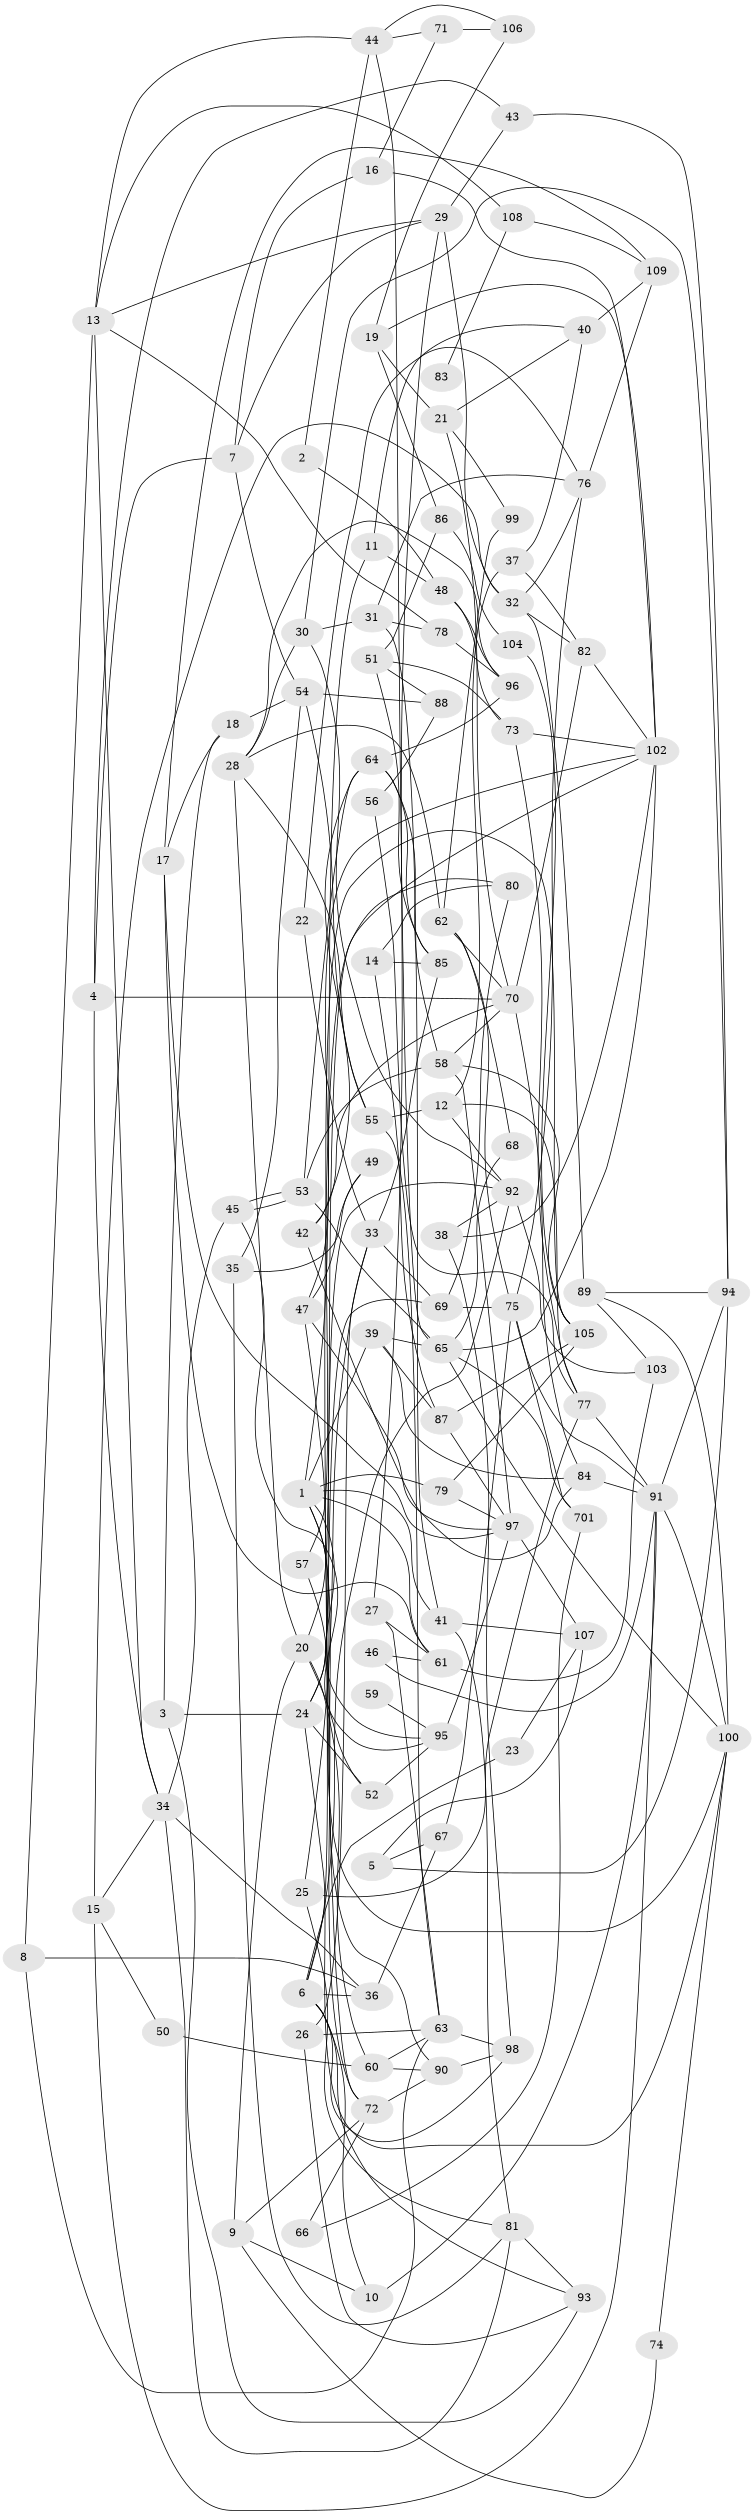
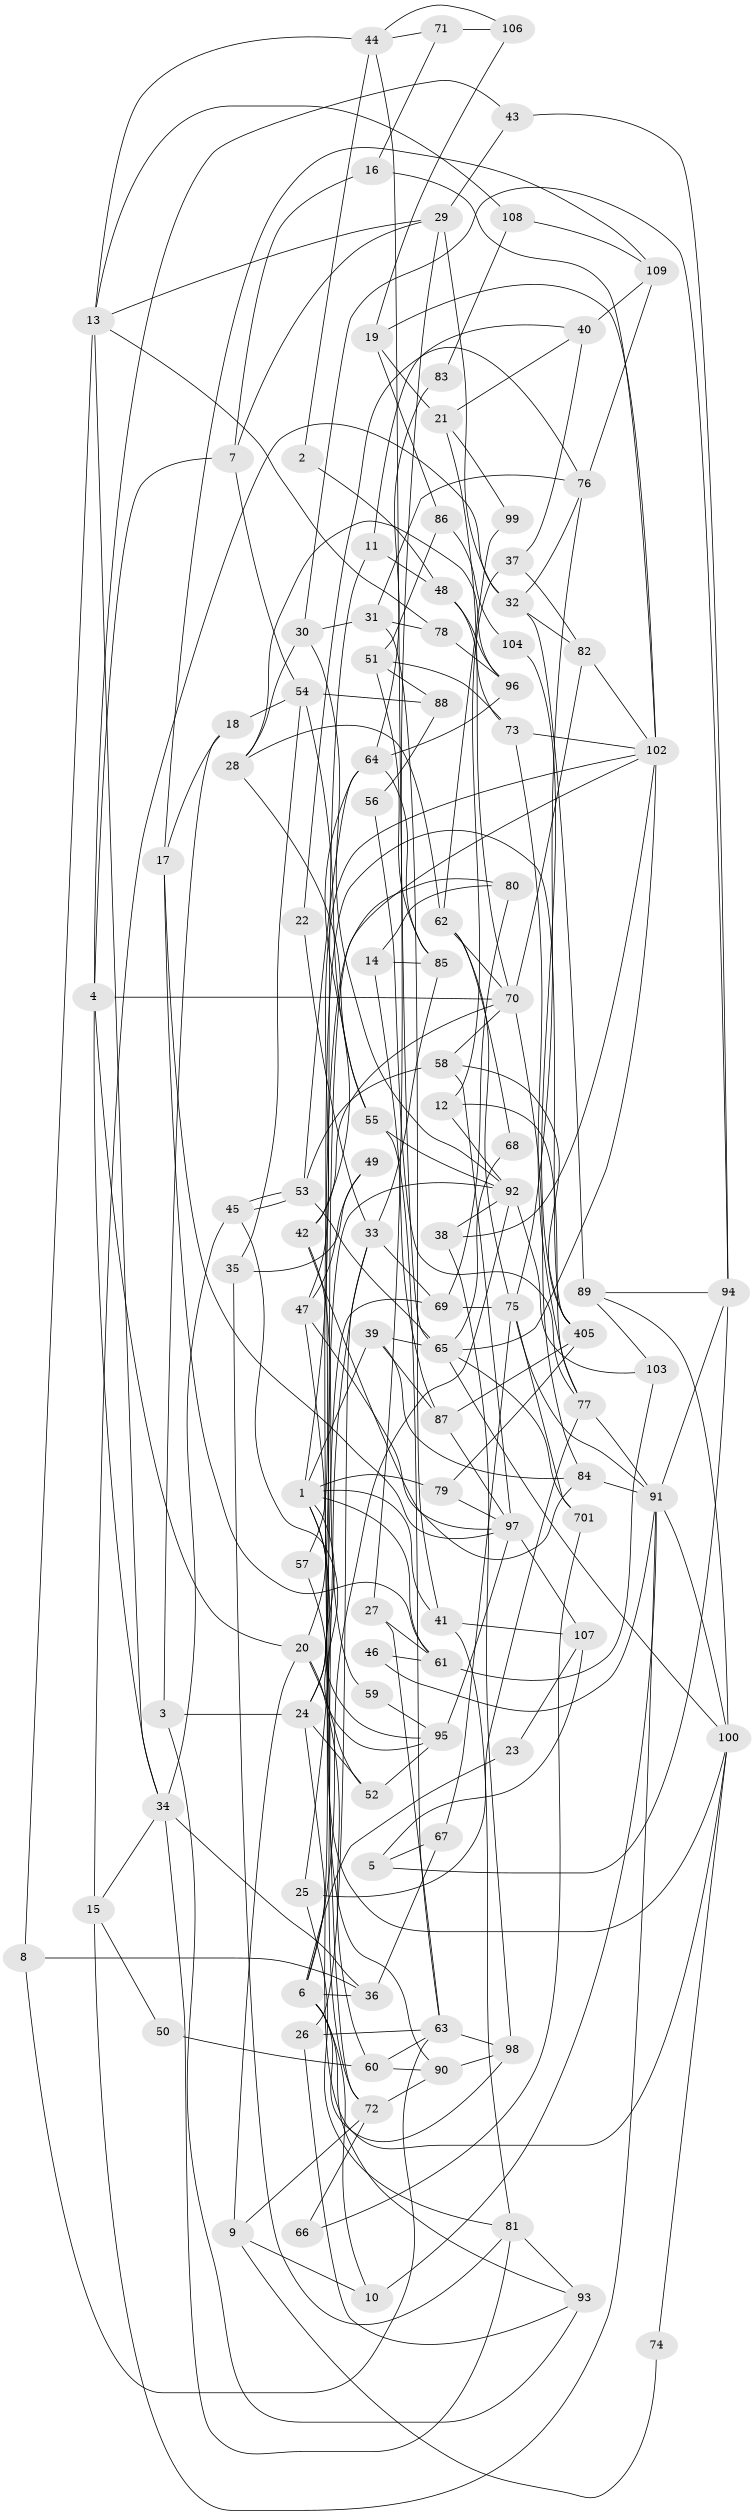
edge "64" -- "58": now "64" -- "83"
edge "12" -- "55": now "92" -- "55"
edge "28" -- "20": now "4" -- "20"
node "105": label "105" -> "405"
edge "42" -- "59": added
